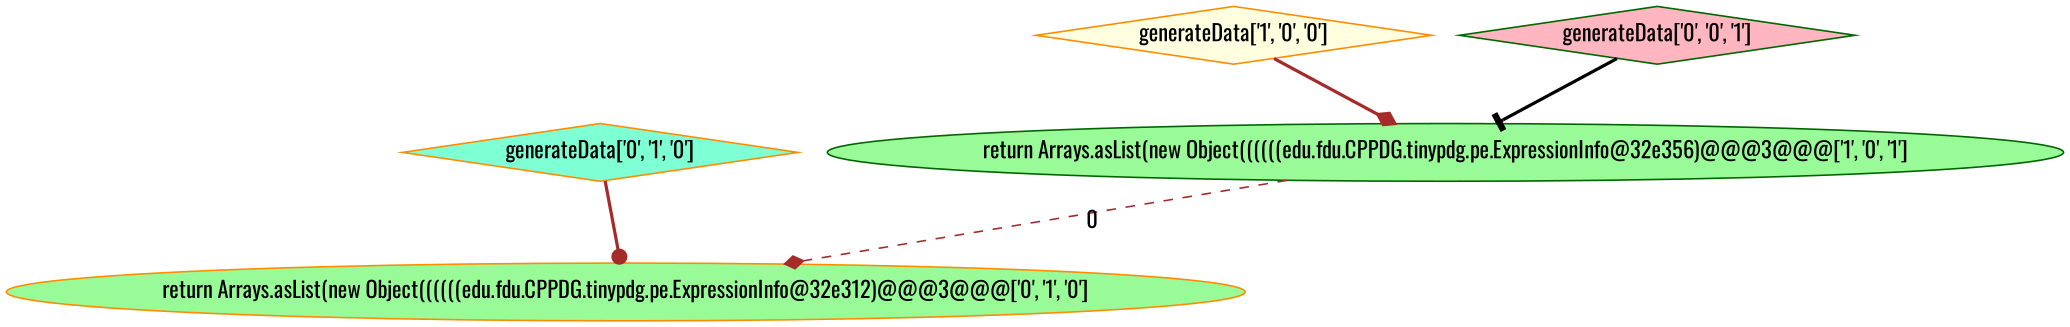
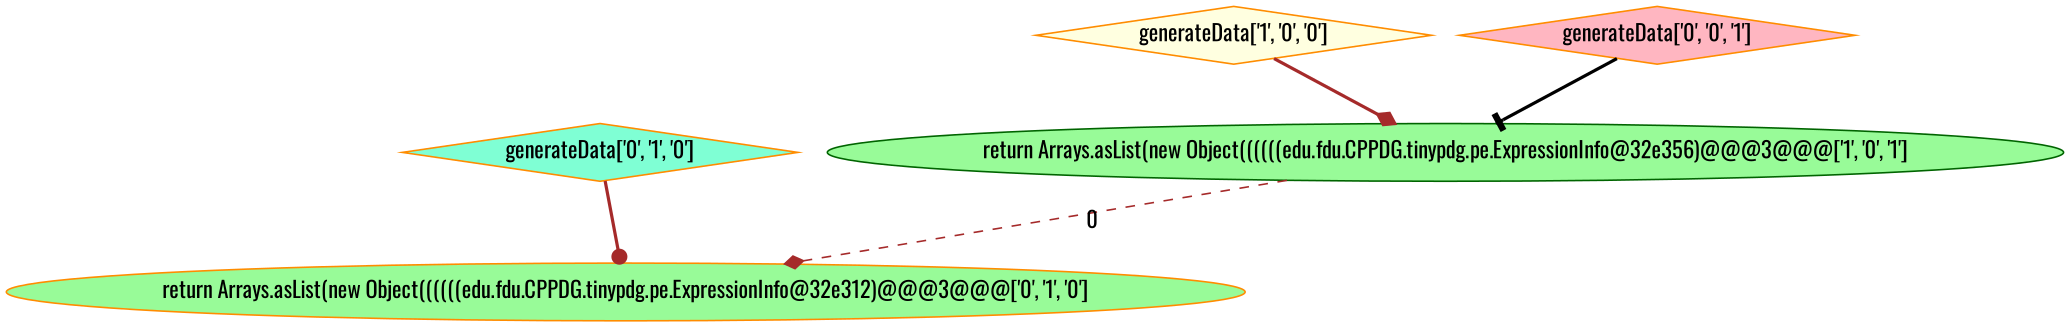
node "generateData['0', '0', '1']": color darkgreen -> darkorange
